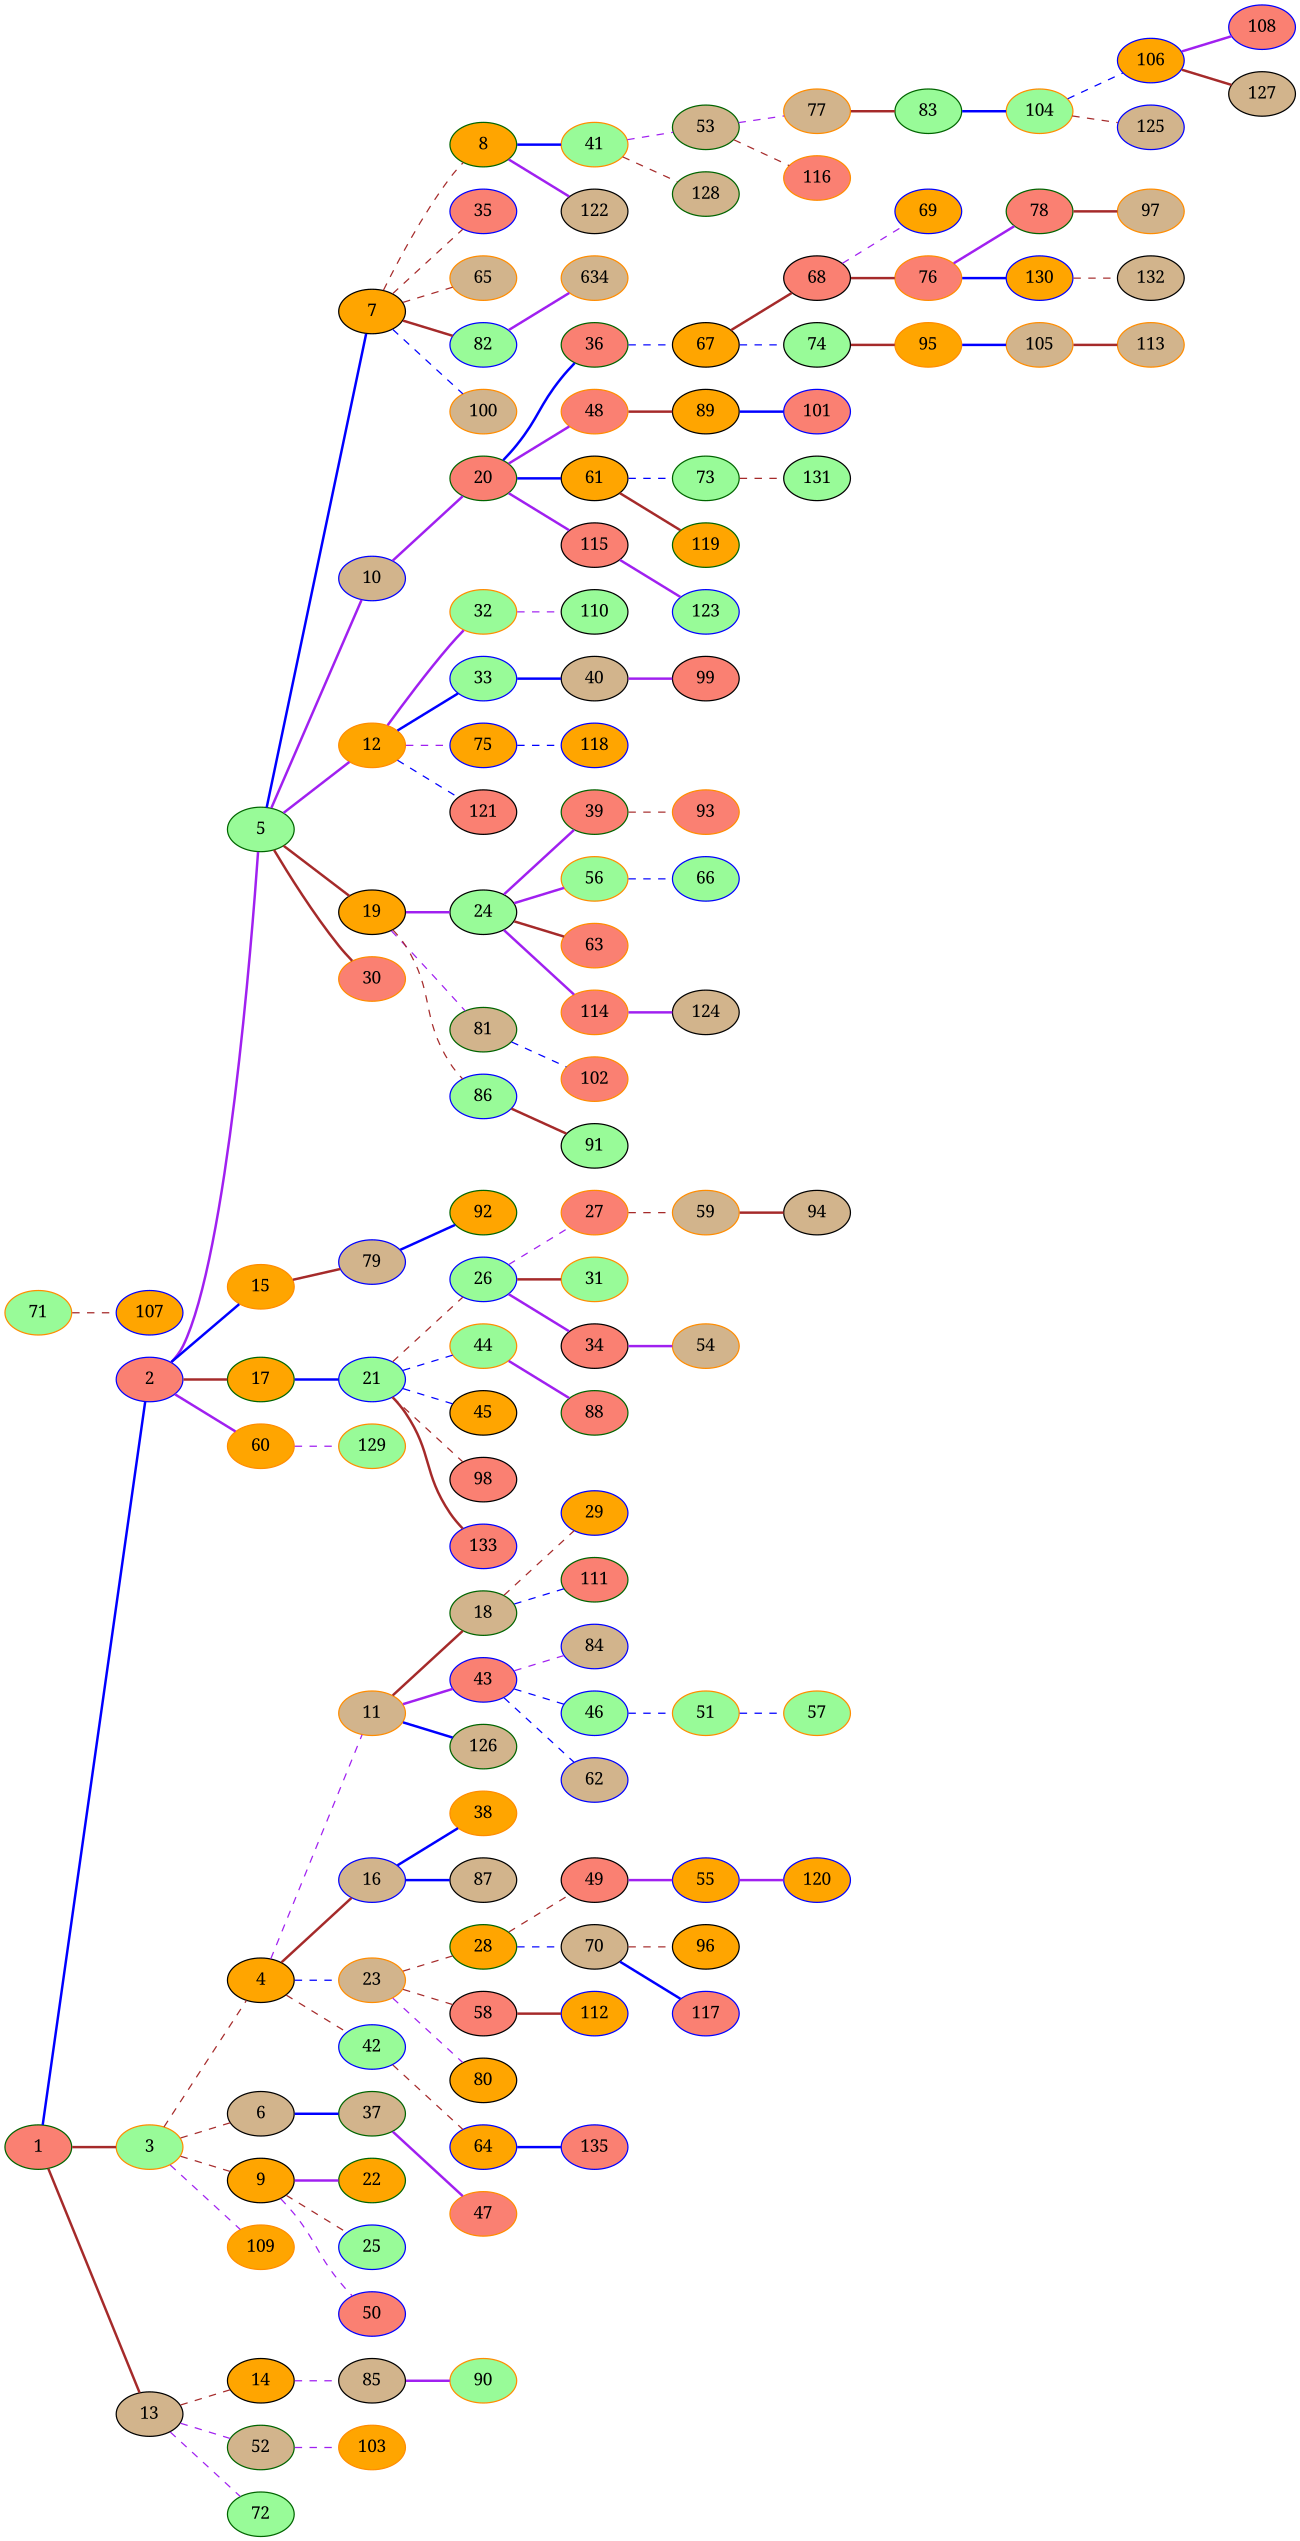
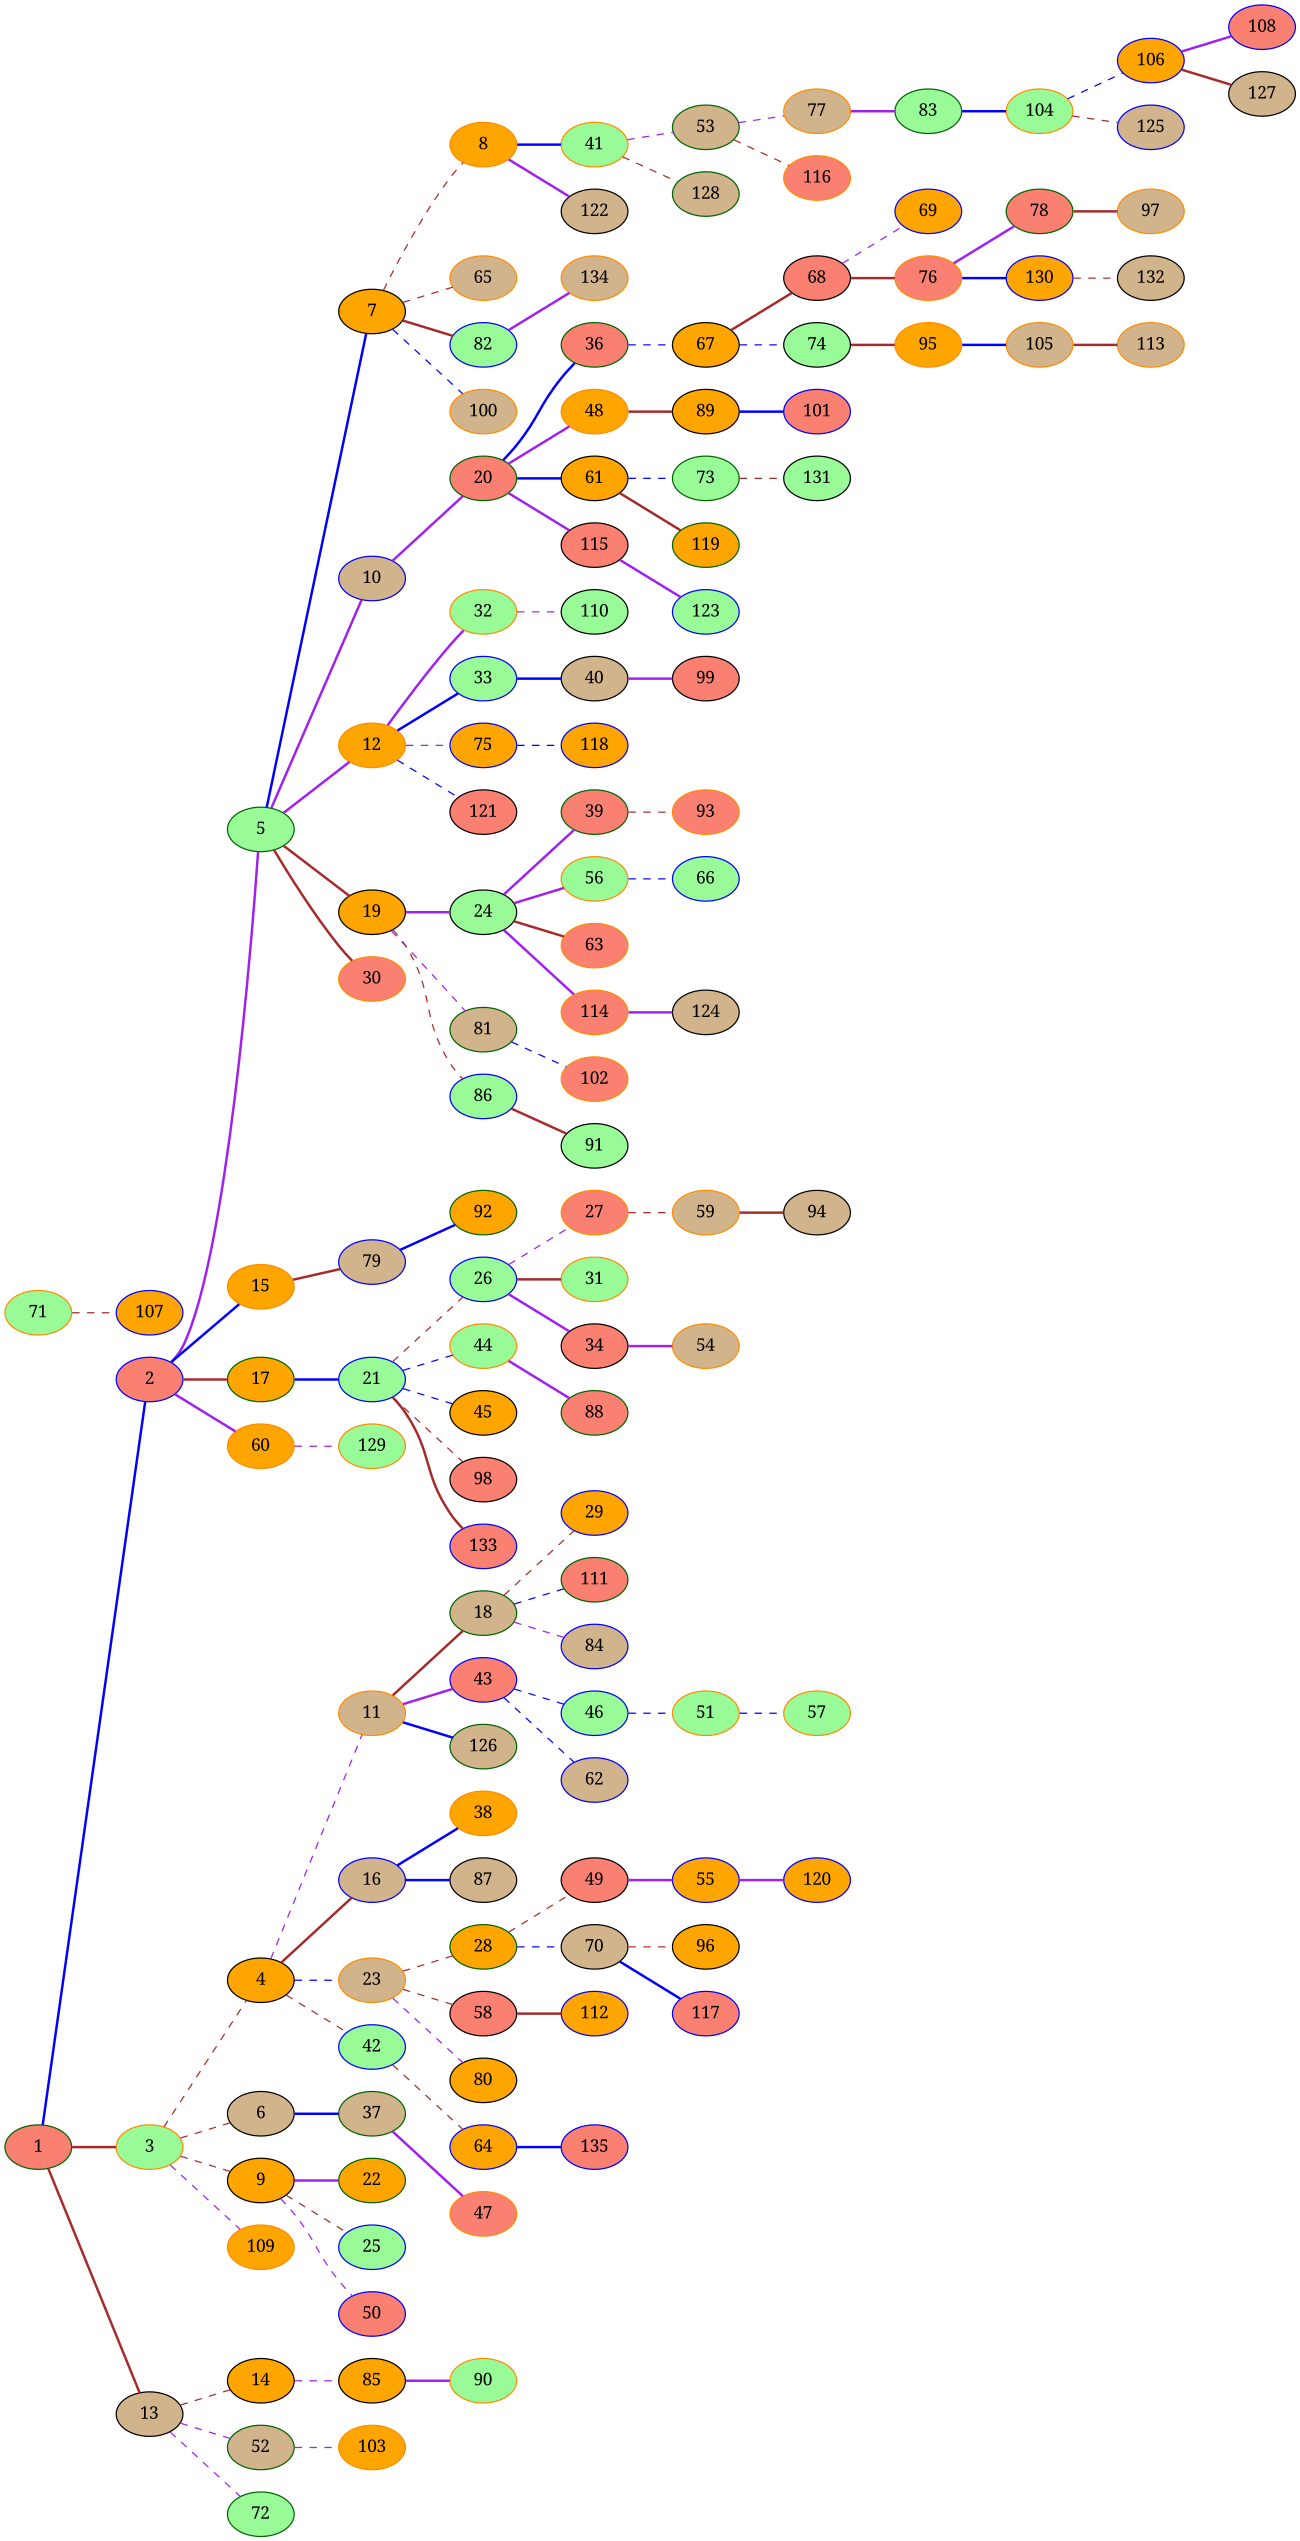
edge "77" -- "83": color brown -> purple
node "8": color darkgreen -> darkorange
node "35": removed
node "634": label "634" -> "134"
node "48": fillcolor salmon -> orange
edge "84" -- "43": now "84" -- "18"
node "85": fillcolor tan -> orange
